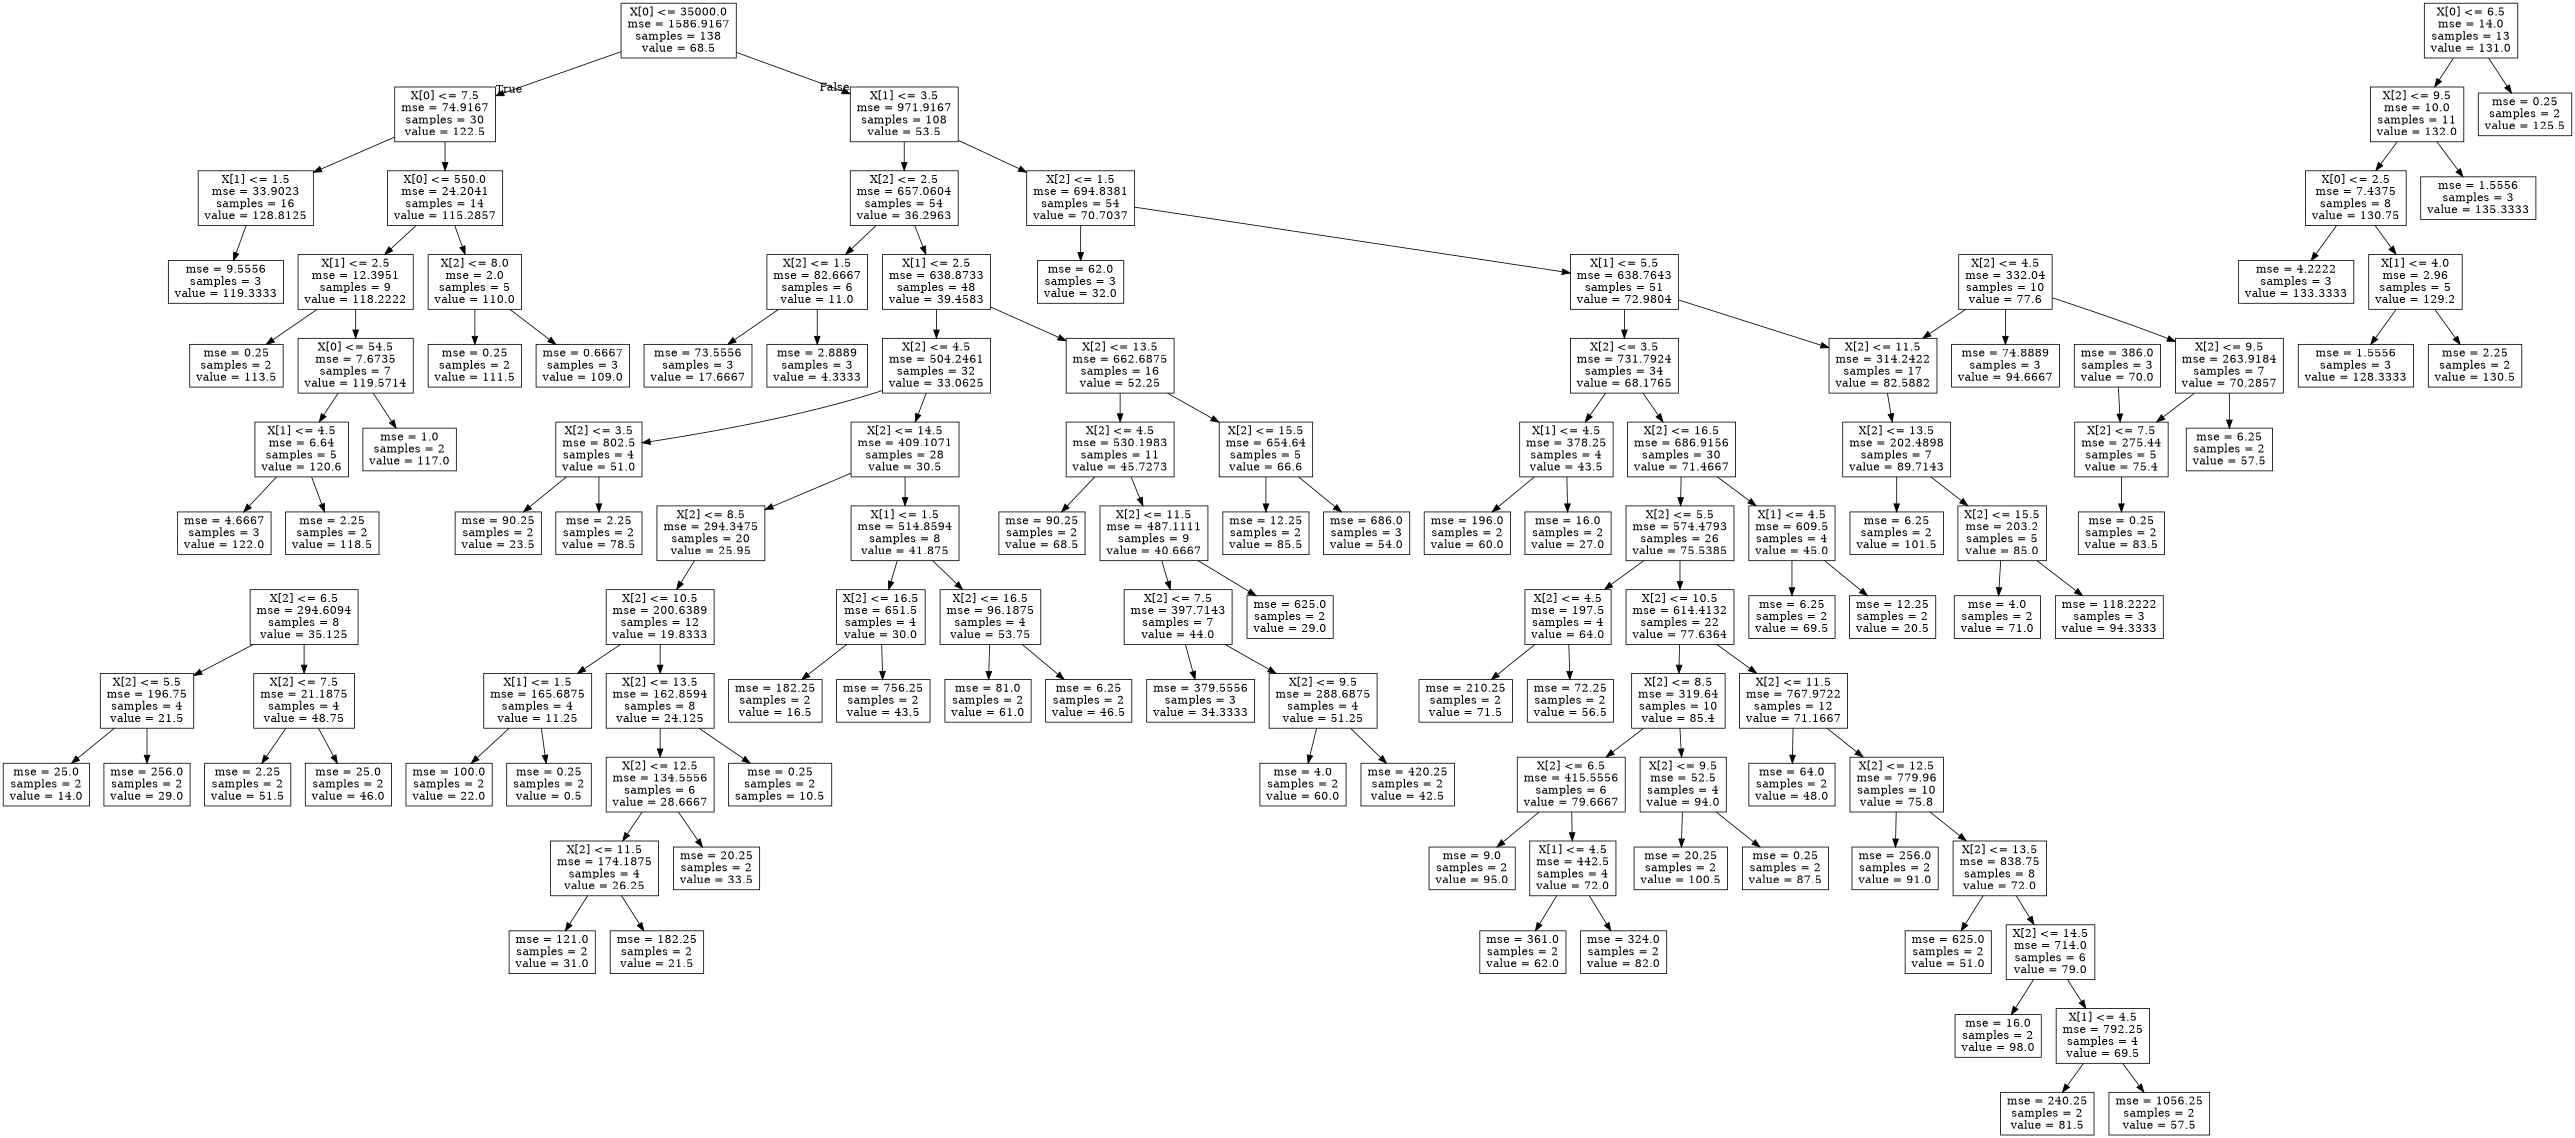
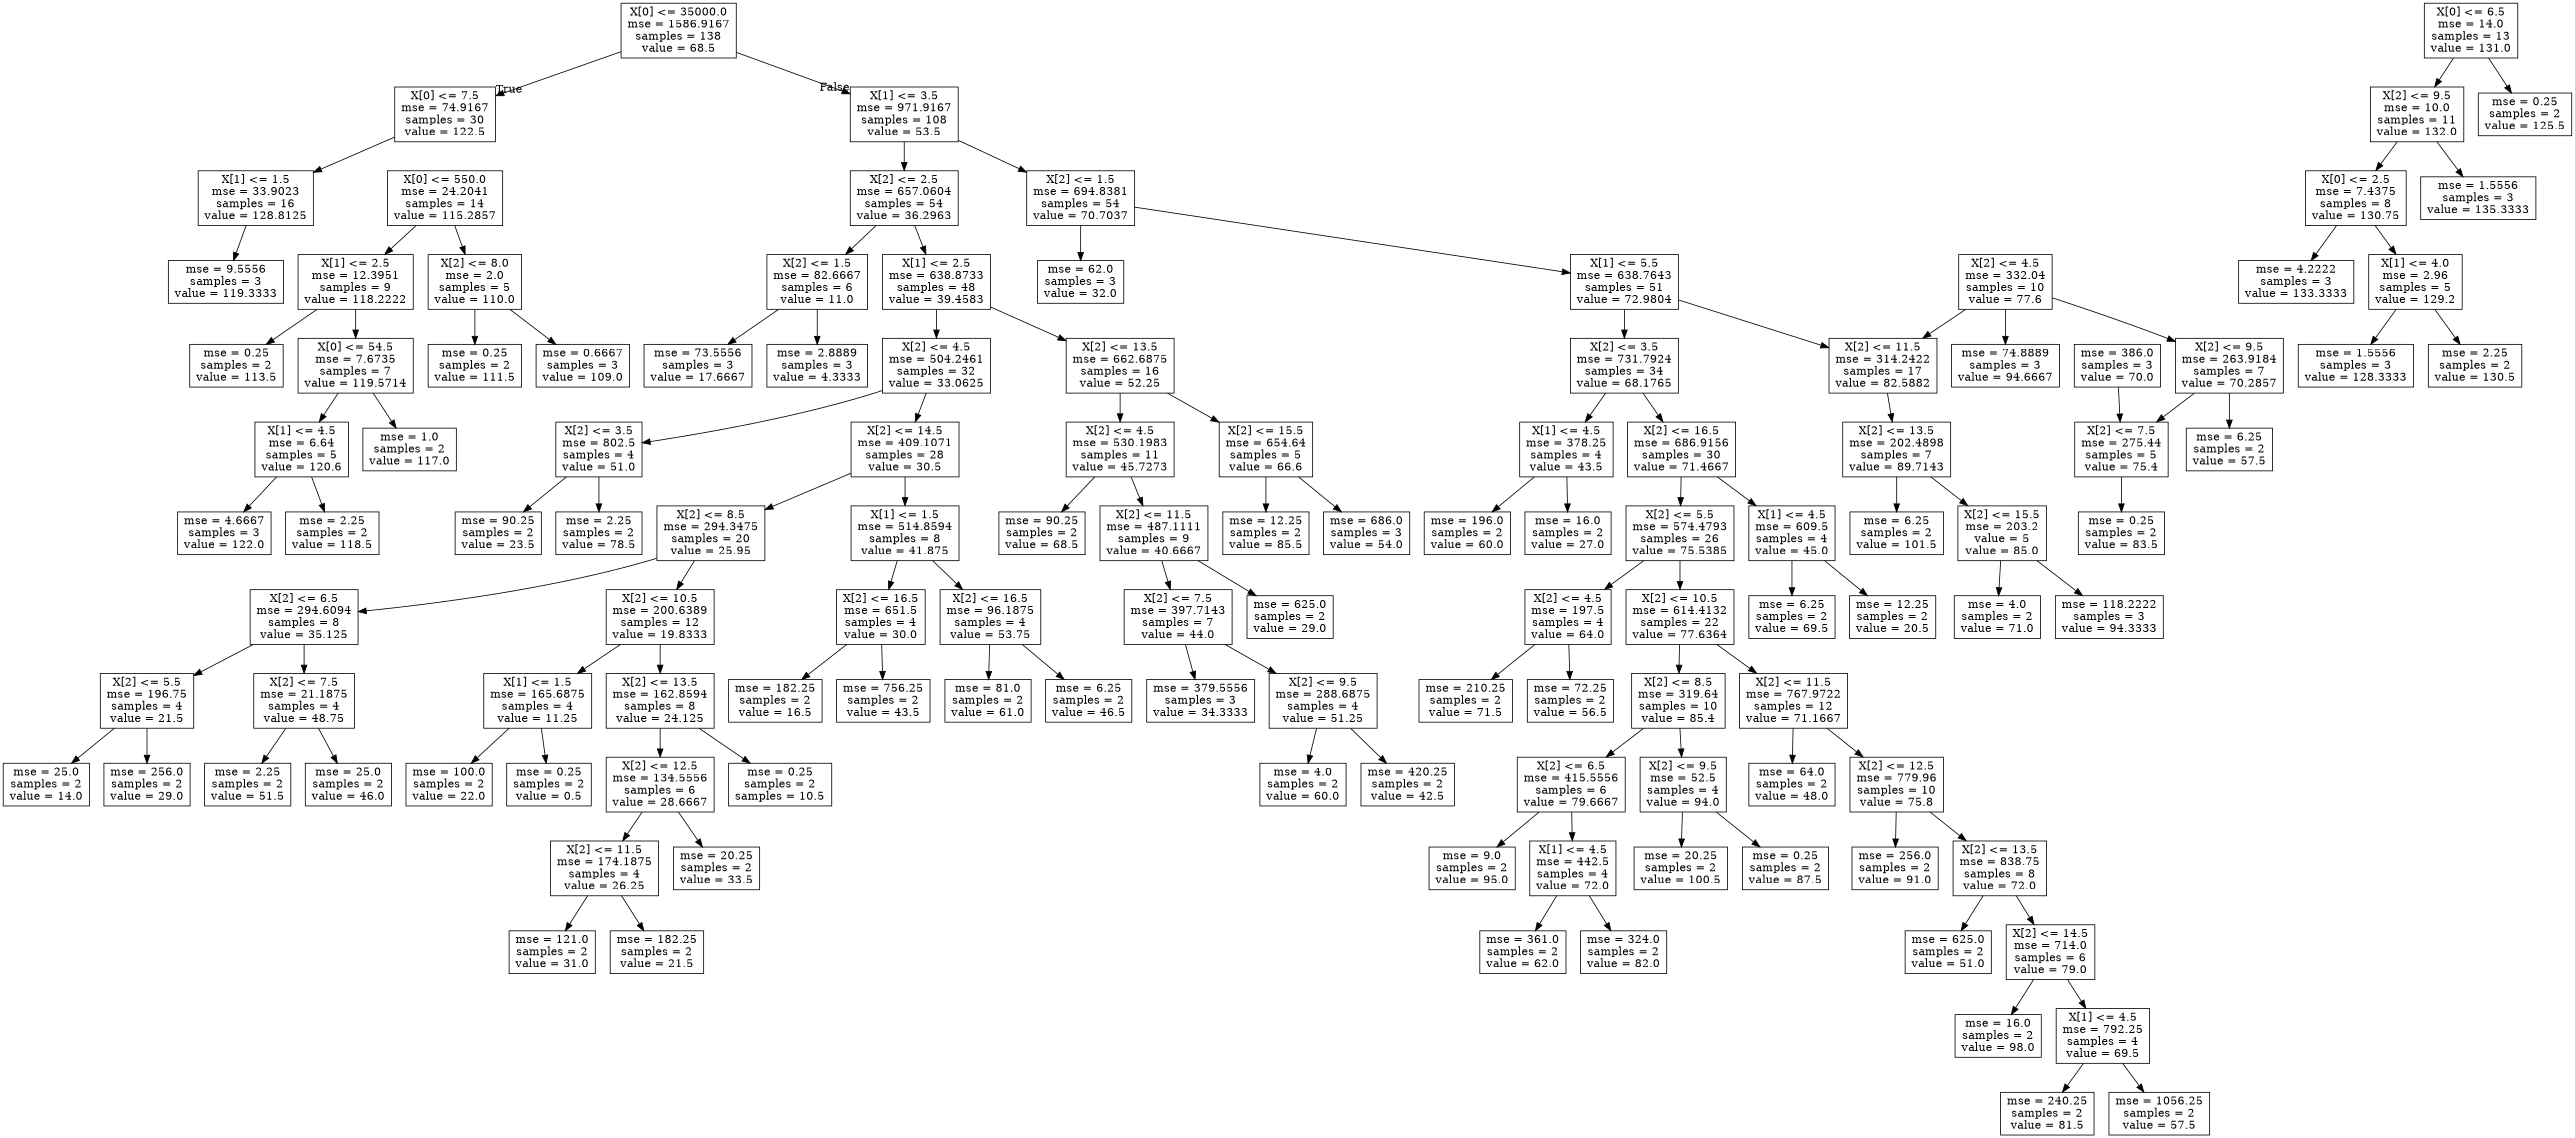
edge "X[0] <= 7.5 mse = 74.9167 samples = 30 value = 122.5" -> "X[0] <= 550.0 mse = 24.2041 samples = 14 value = 115.2857": removed
node "X[2] <= 15.5 mse = 203.2 samples = 5 value = 85.0": label "X[2] <= 15.5 mse = 203.2 samples = 5 value = 85.0" -> "X[2] <= 15.5 mse = 203.2 value = 5 value = 85.0"
edge "X[2] <= 8.5 mse = 294.3475 samples = 20 value = 25.95" -> "X[2] <= 6.5 mse = 294.6094 samples = 8 value = 35.125": added
